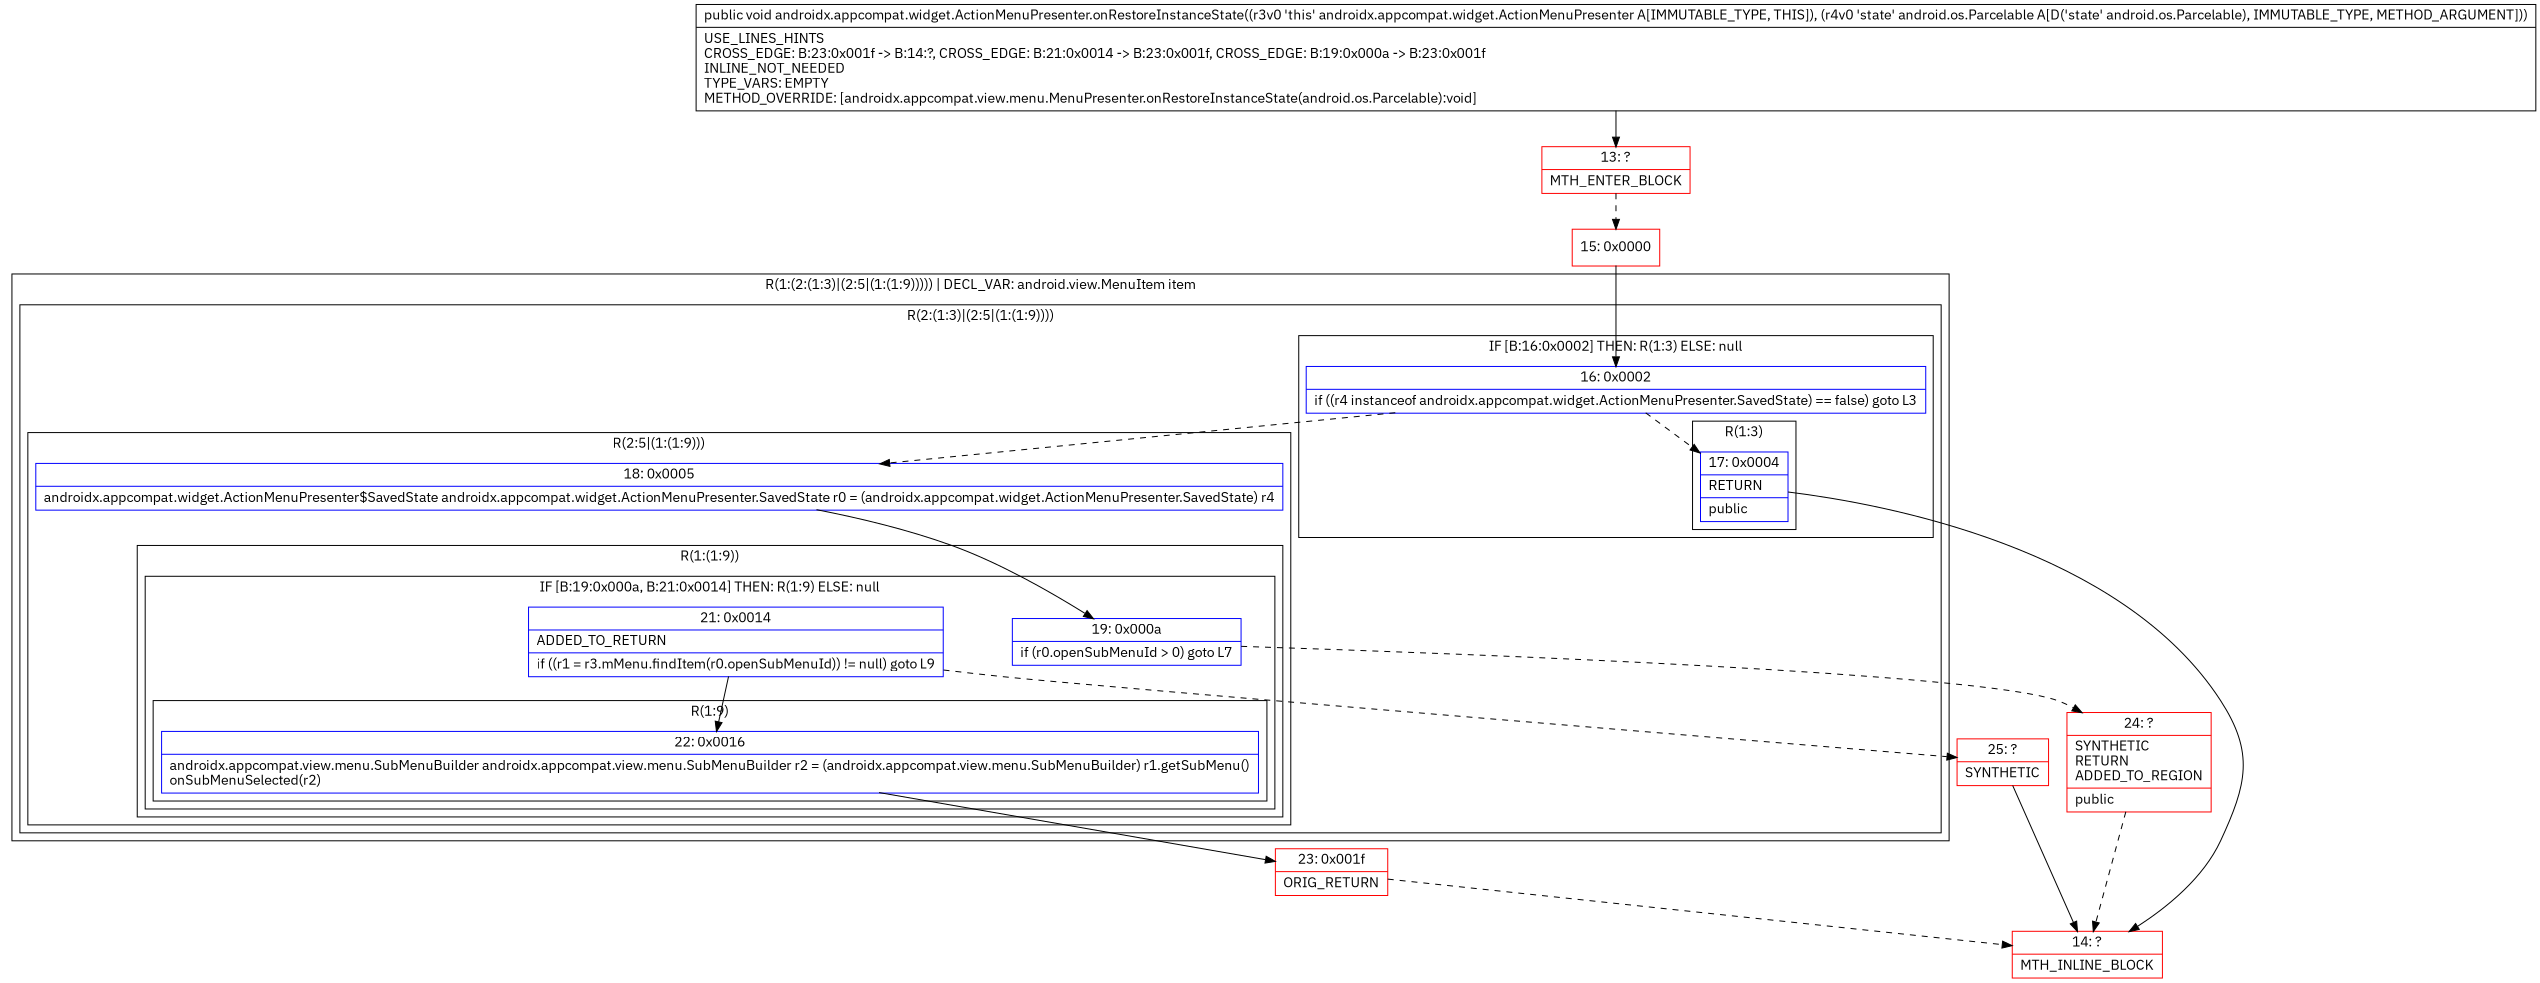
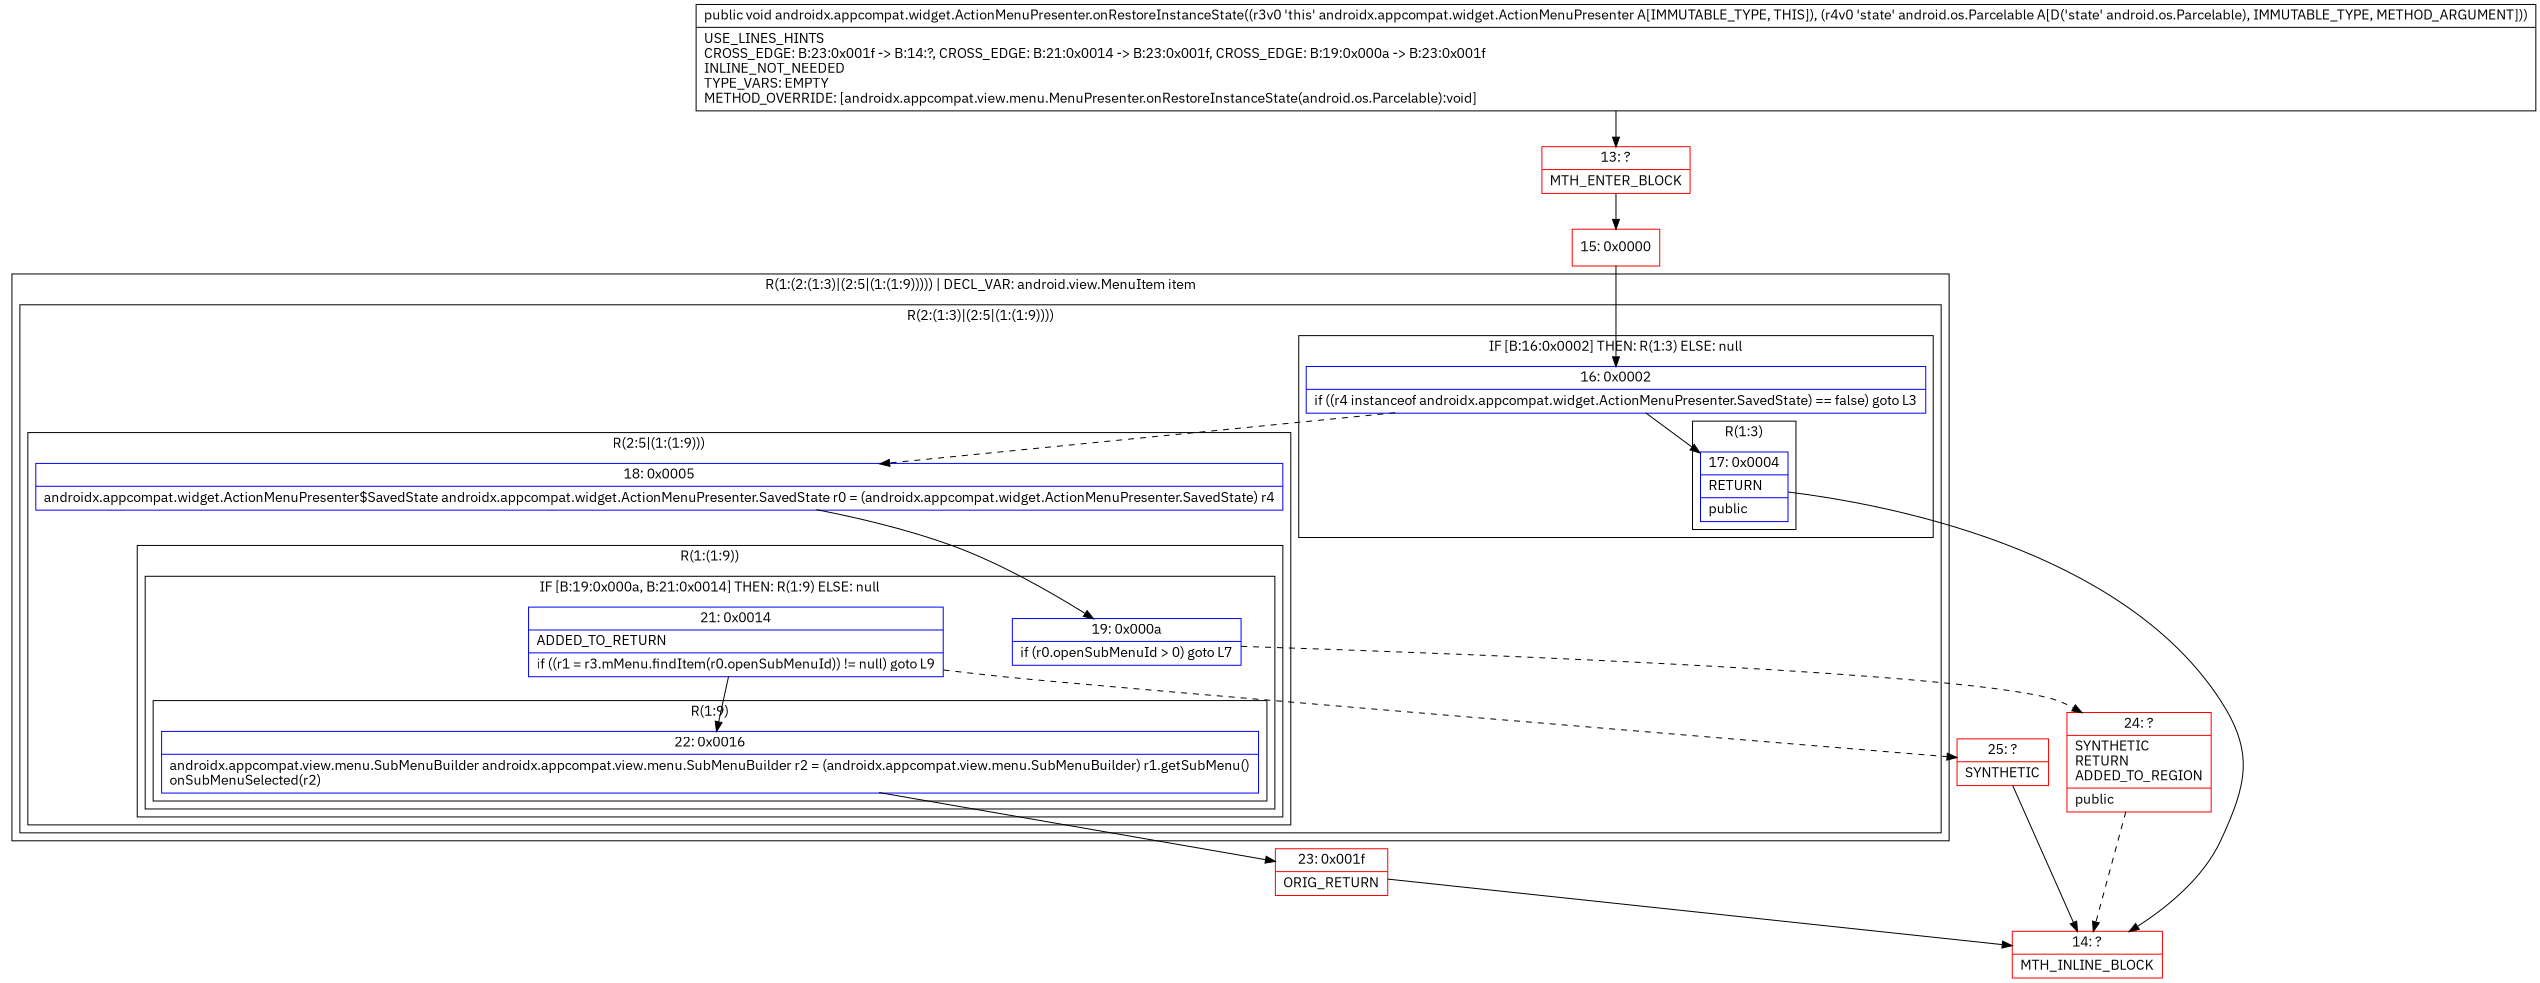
edge "13: ?" -> "15: 0x0000": style dashed -> solid
edge "16: 0x0002" -> "17: 0x0004": style dashed -> solid
edge "23: 0x001f" -> "14: ?": style dashed -> solid
